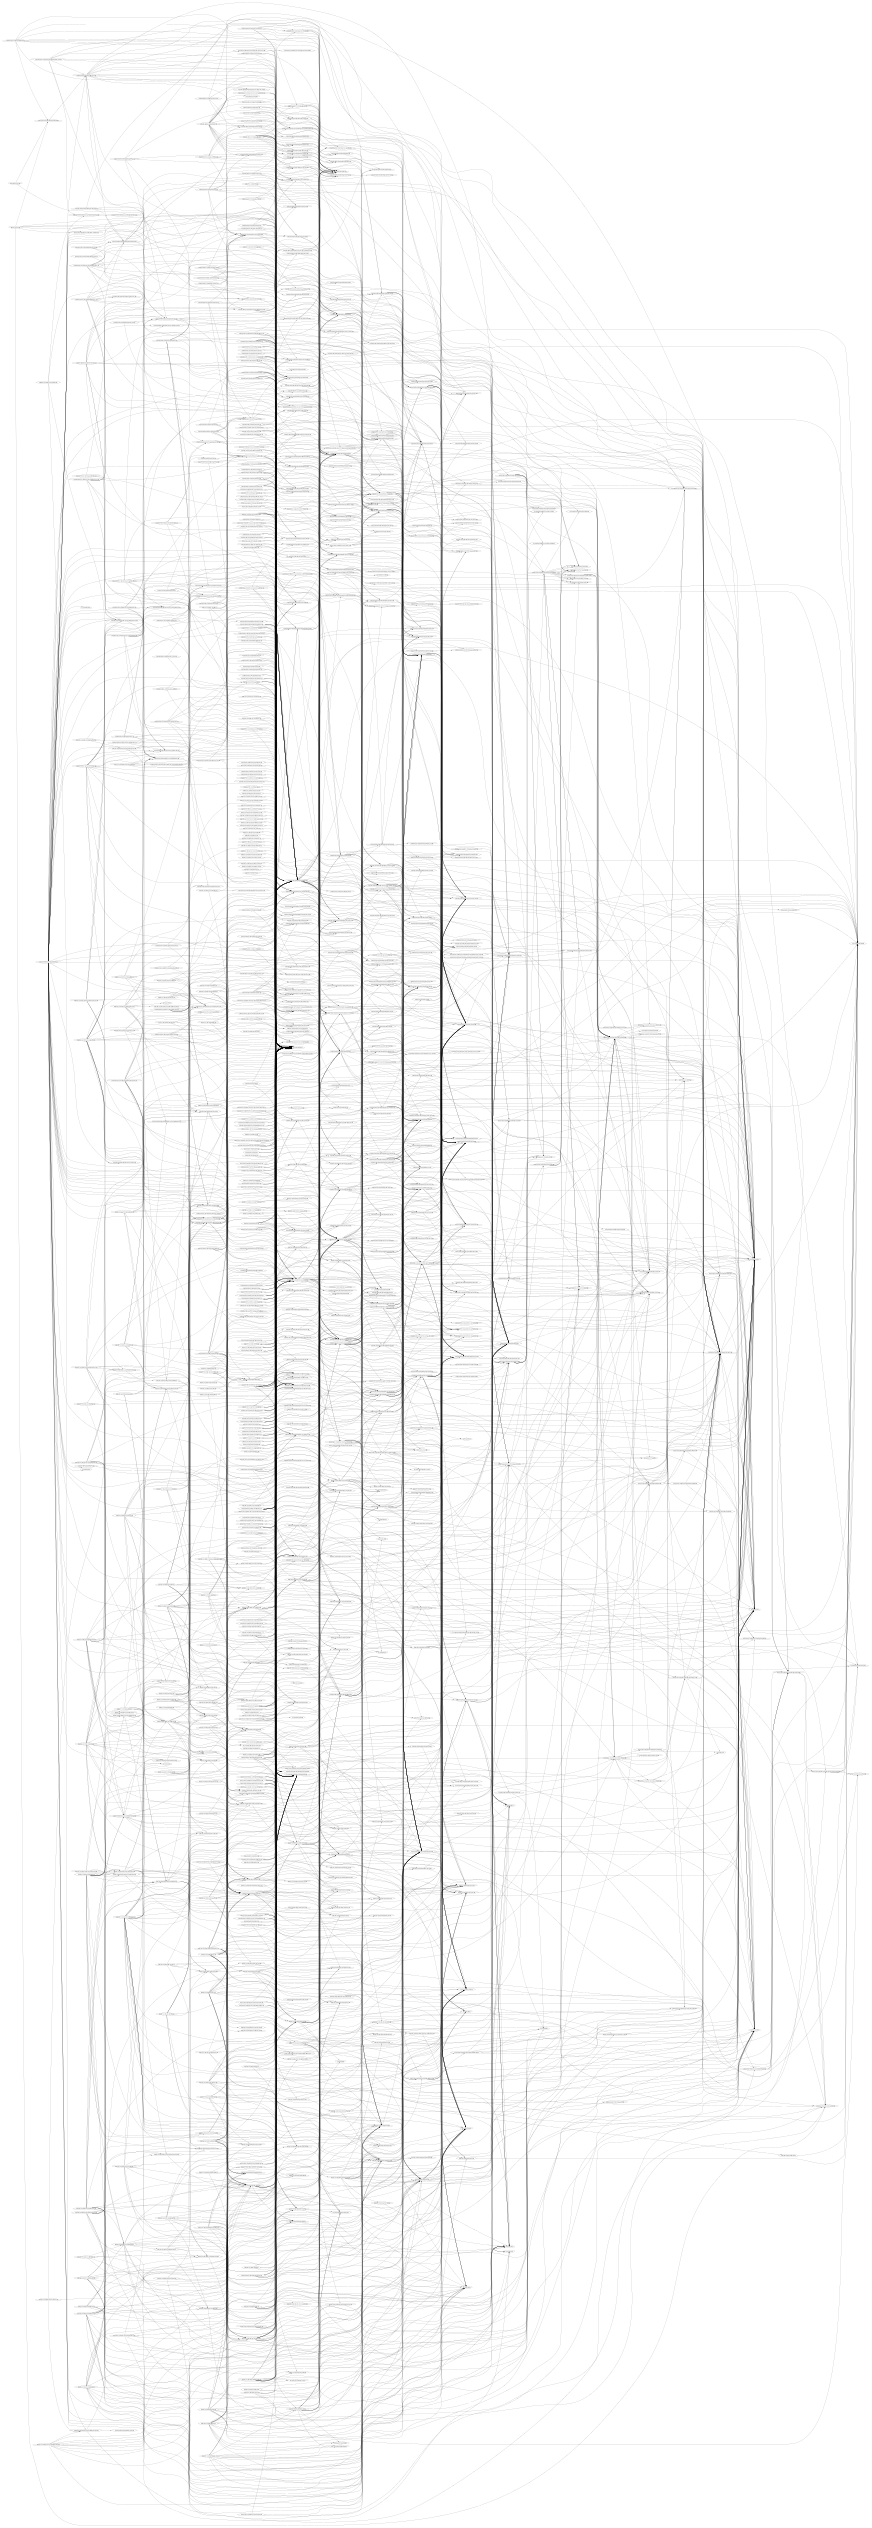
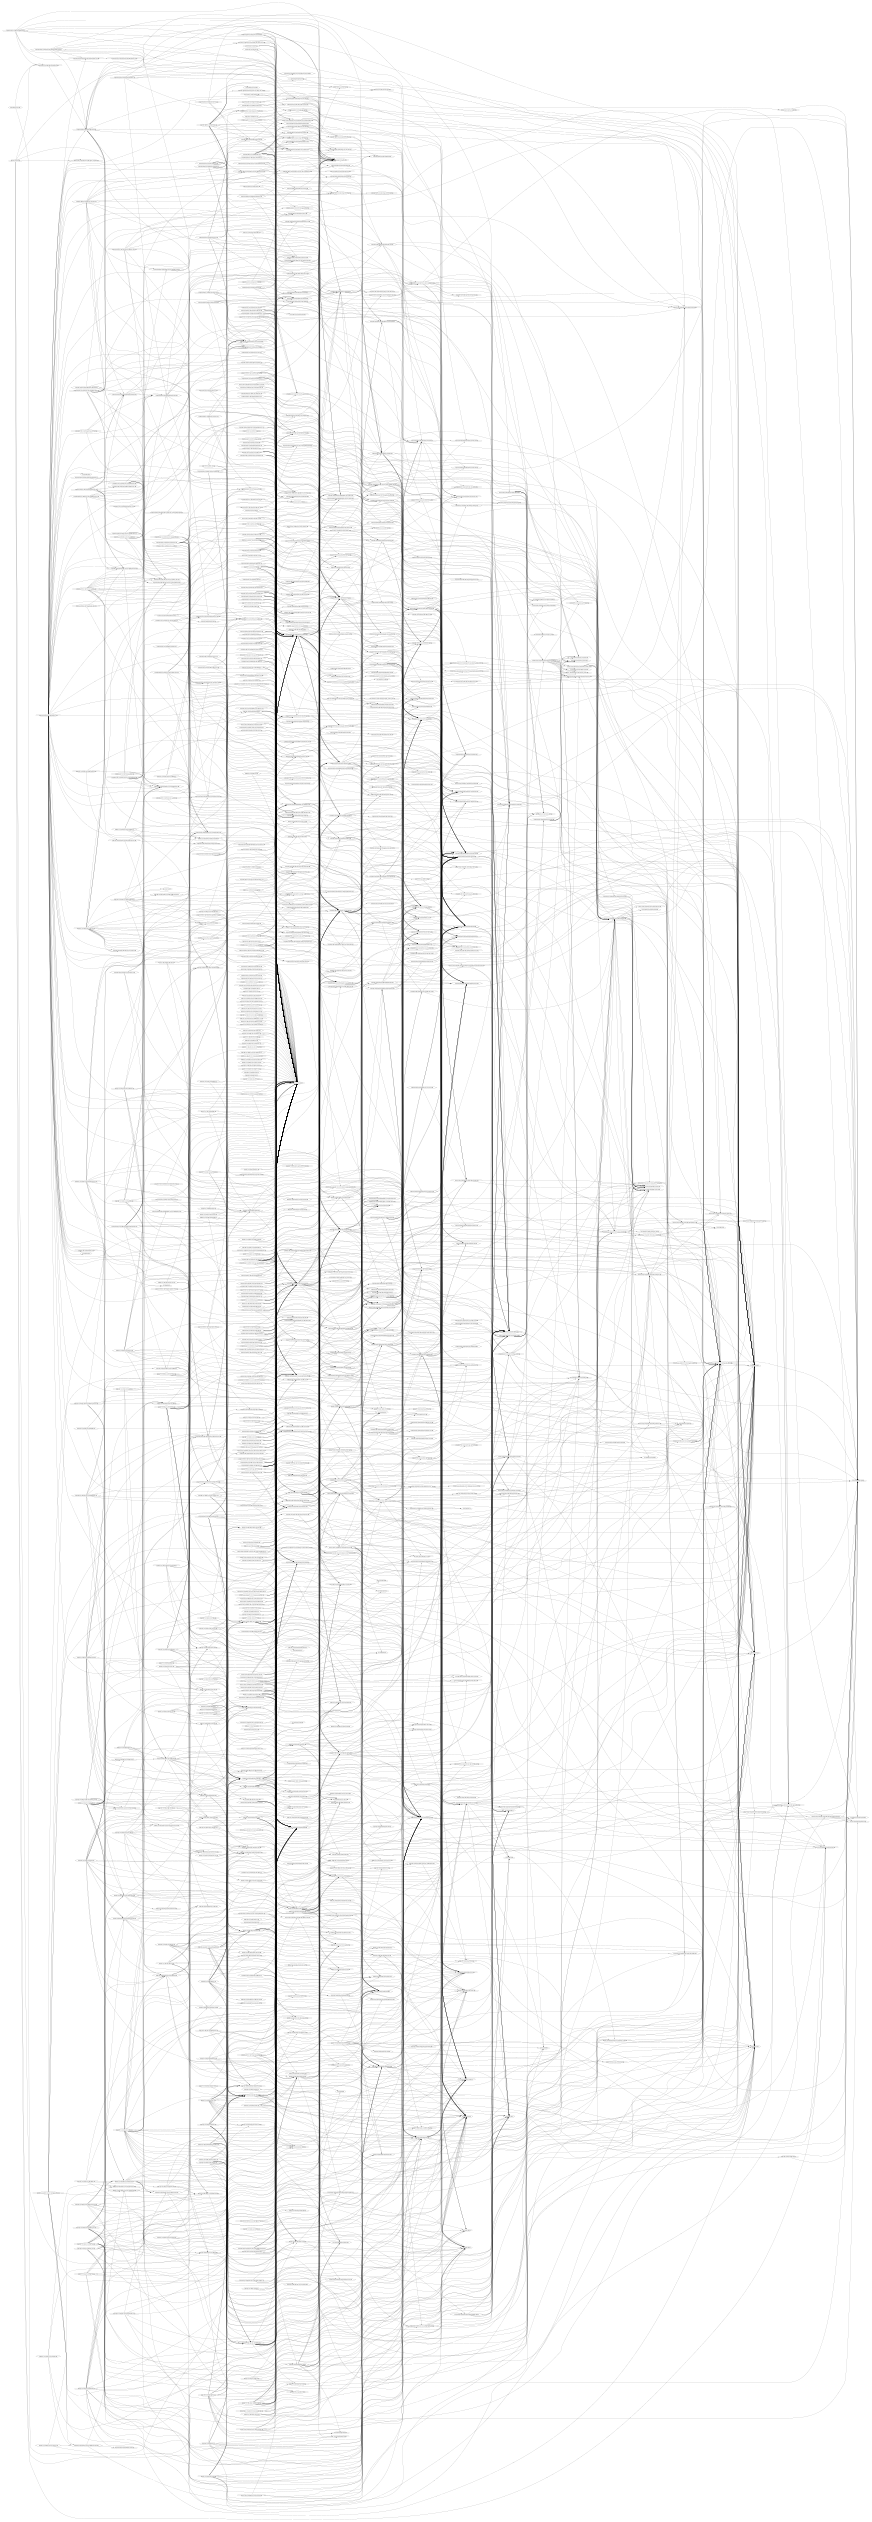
node "/usr/local/include/glm/gtc/quaternion.hpp": removed
